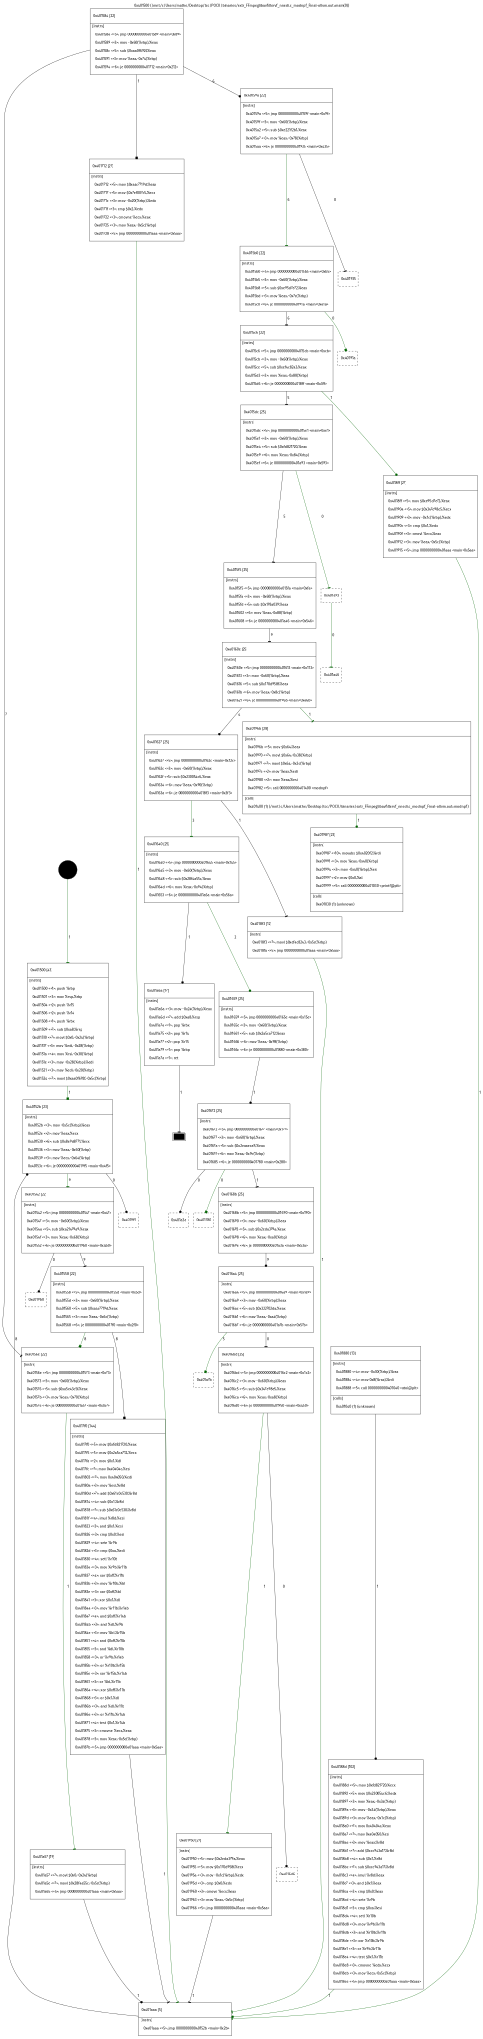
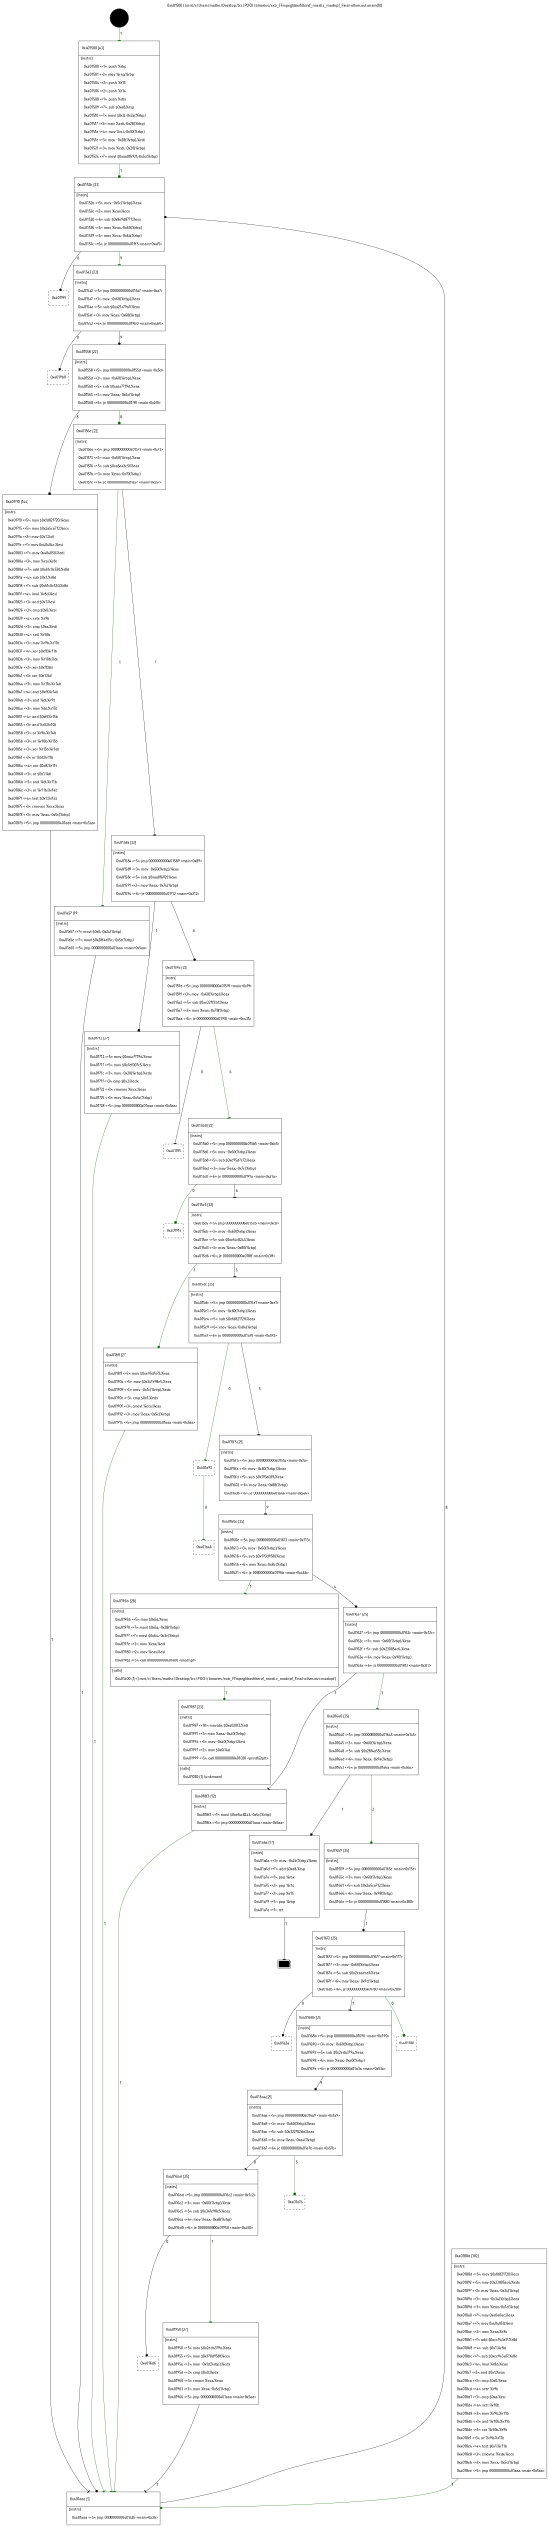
edge "0x401584 [22]" -> "0x40156e [22]": reversed
edge "0x401542 [22]" -> "0x401558 [22]": arrowhead tee -> dot
node "0x401880 [13]": removed
